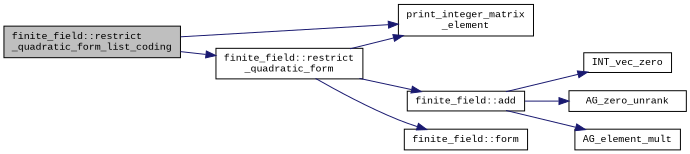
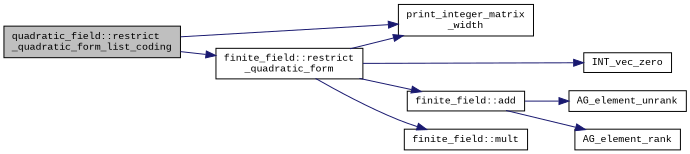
node "print_integer_matrix _element": label "print_integer_matrix _element" -> "print_integer_matrix _width"
node "finite_field::restrict _quadratic_form_list_coding": label "finite_field::restrict _quadratic_form_list_coding" -> "quadratic_field::restrict _quadratic_form_list_coding"
edge "finite_field::add" -> "INT_vec_zero": now "finite_field::restrict _quadratic_form" -> "INT_vec_zero"
node "AG_zero_unrank": label "AG_zero_unrank" -> "AG_element_unrank"
node "finite_field::form": label "finite_field::form" -> "finite_field::mult"
node "AG_element_mult": label "AG_element_mult" -> "AG_element_rank"
